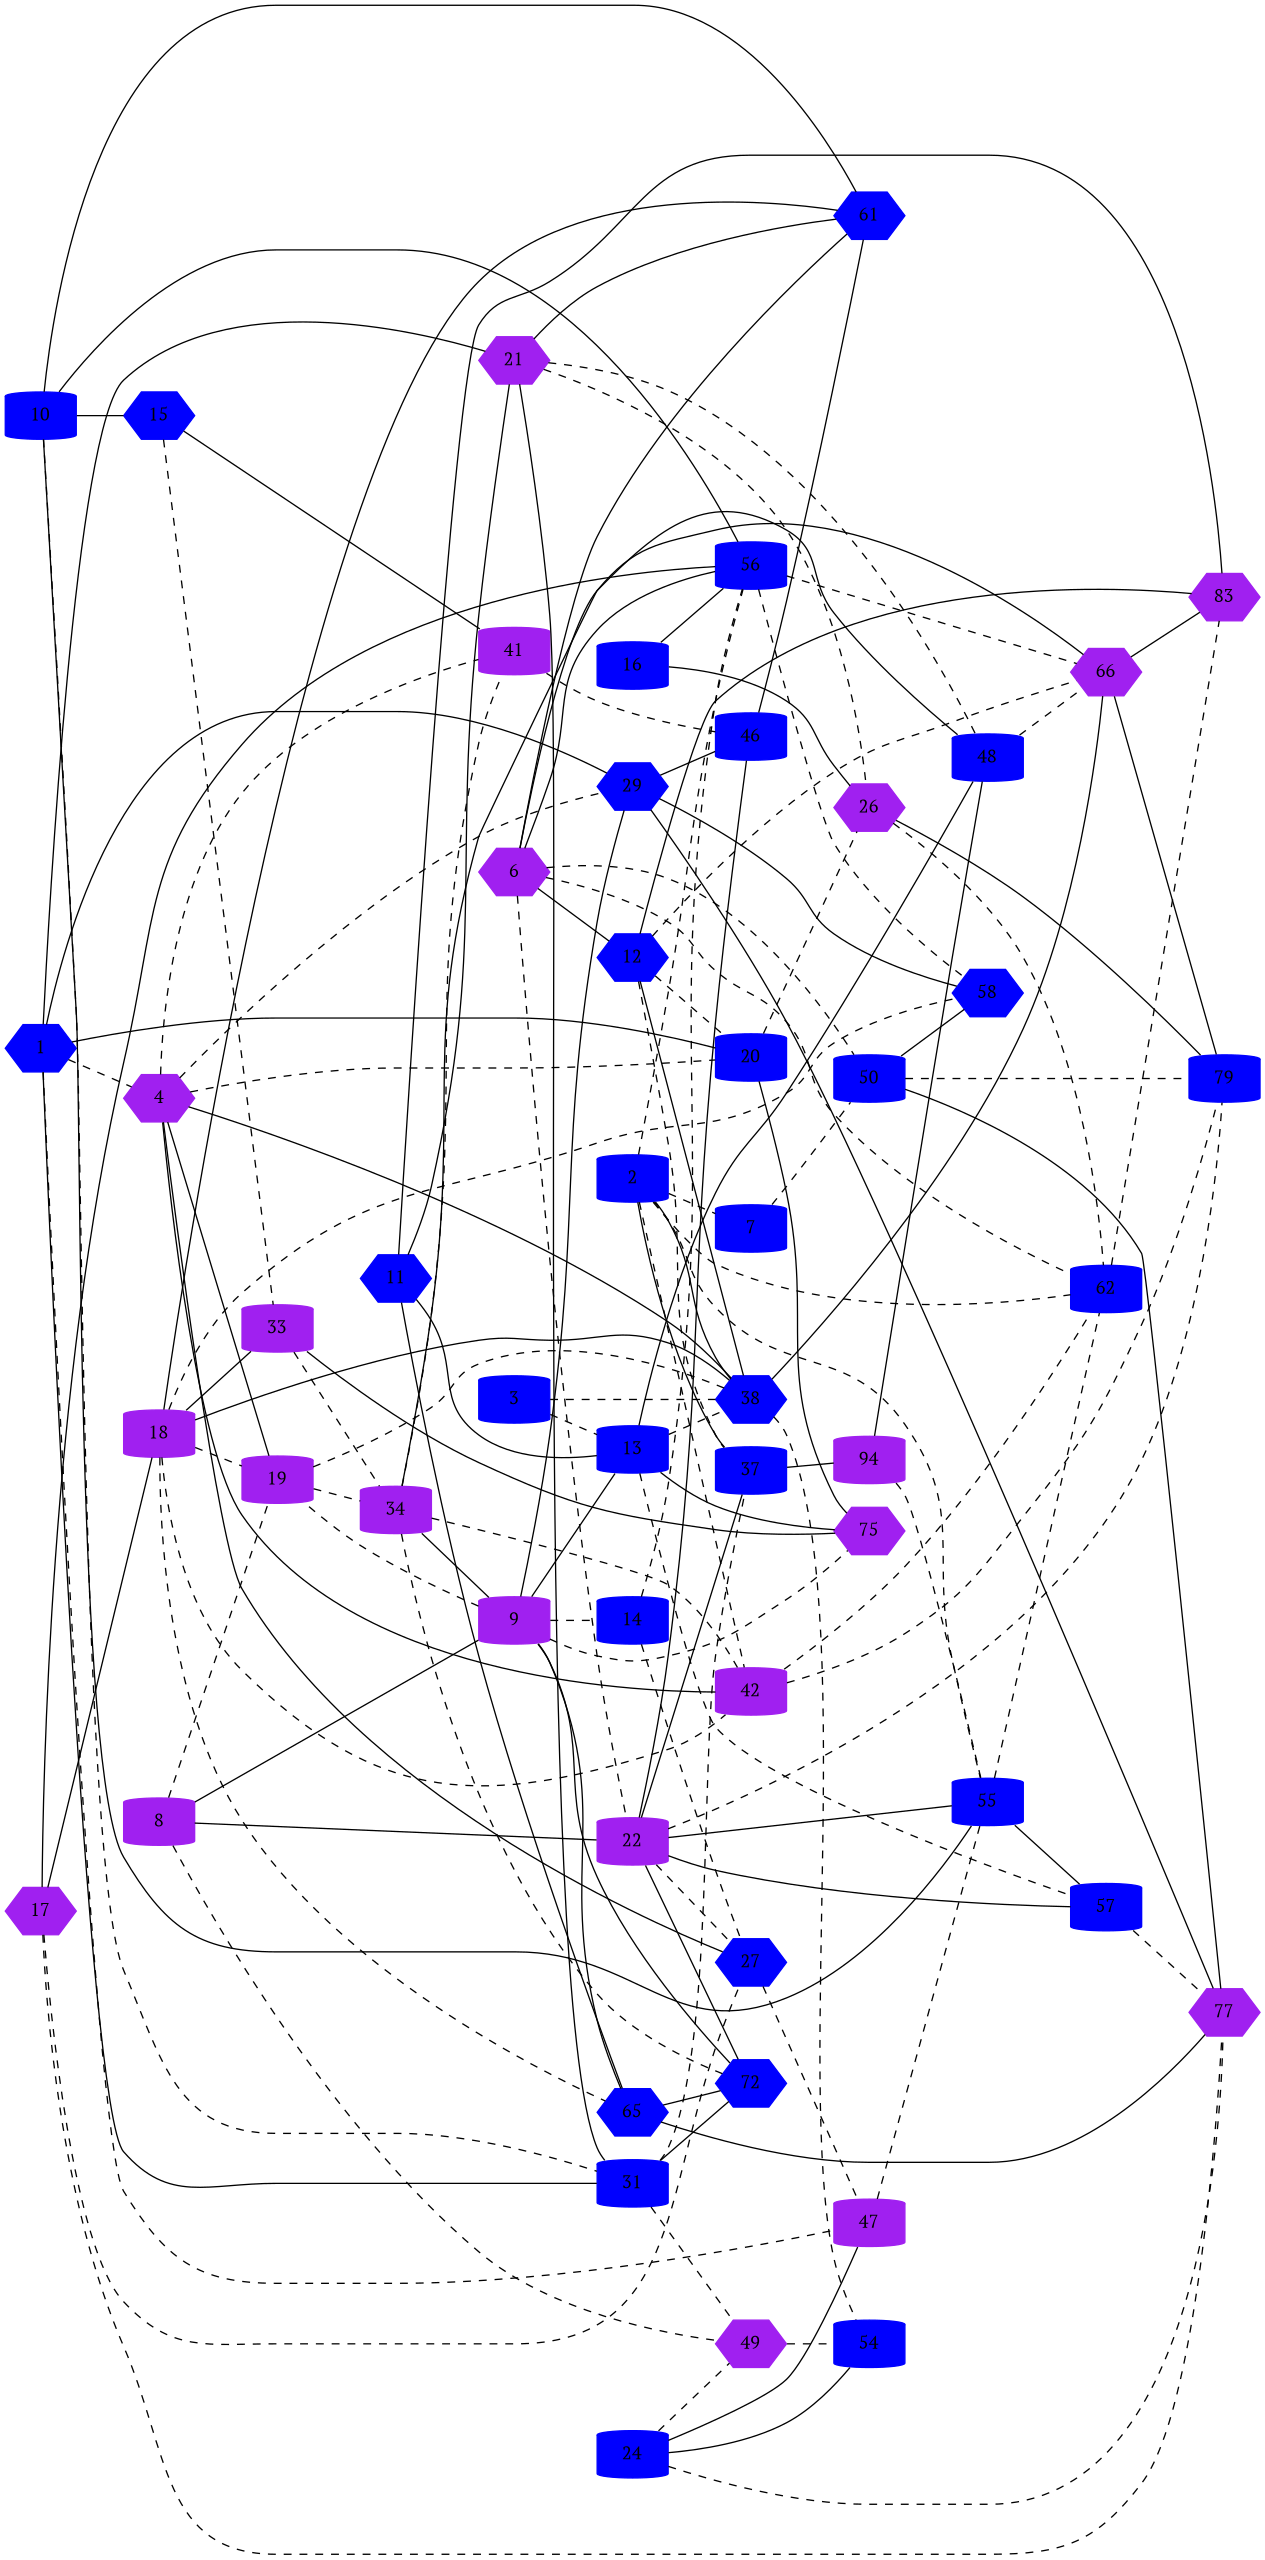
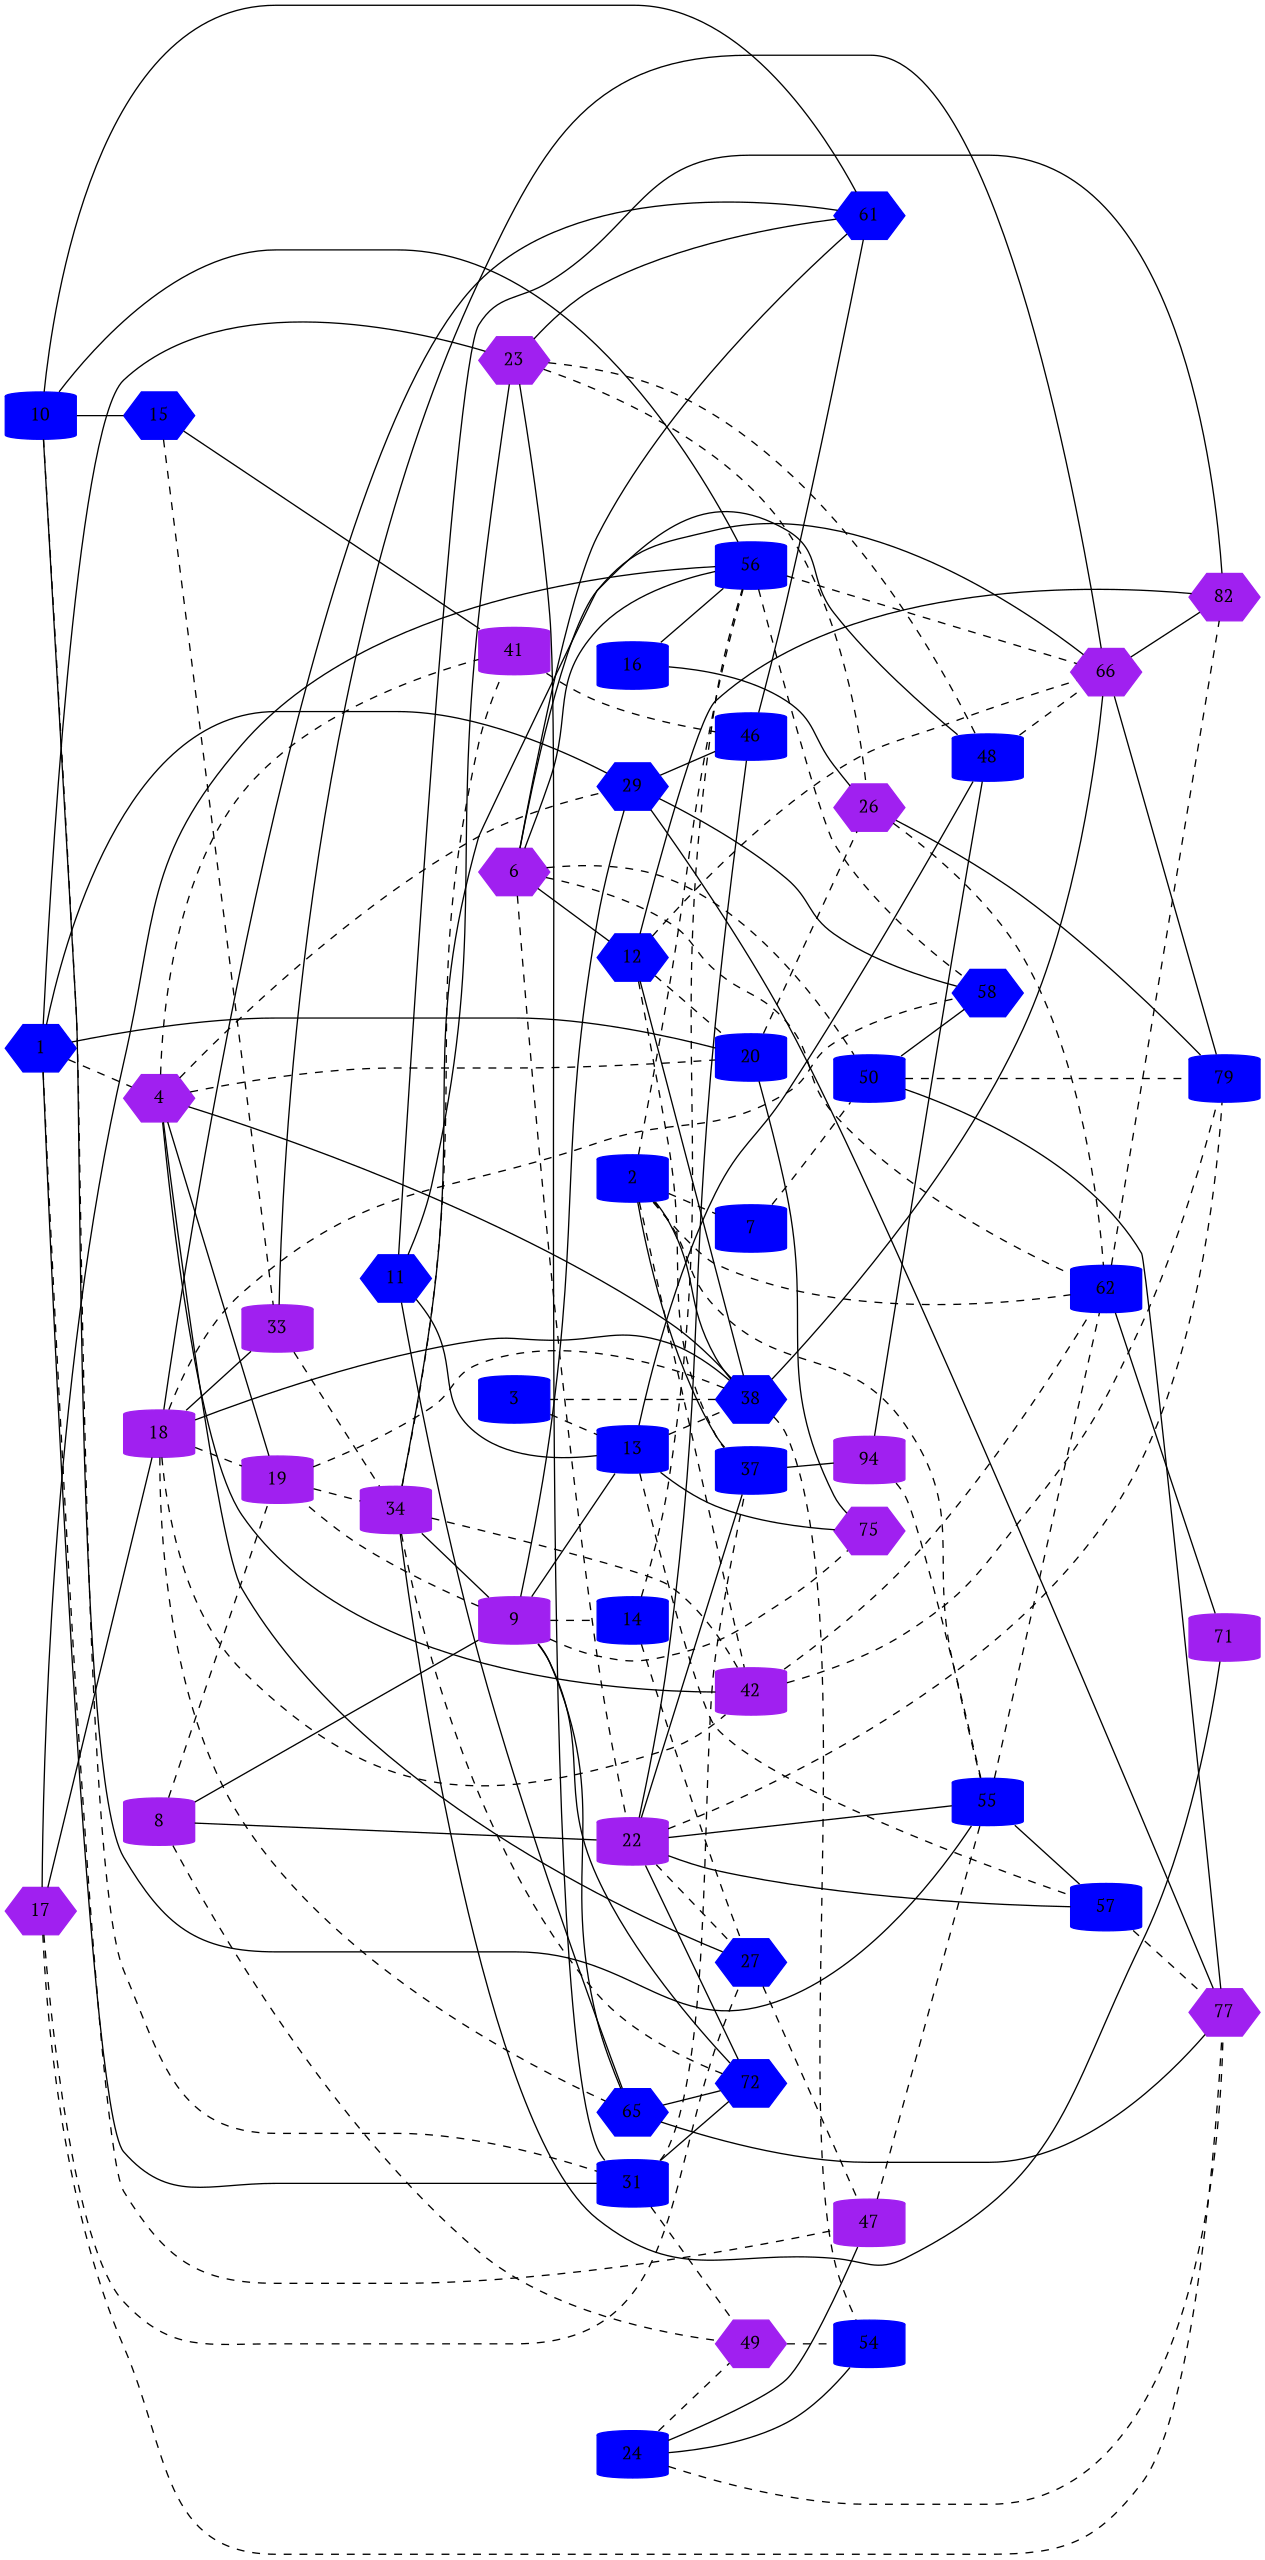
node "21": label "21" -> "23"
node "83": label "83" -> "82"
edge "33" -- "75": now "33" -- "66"
node "71": added
